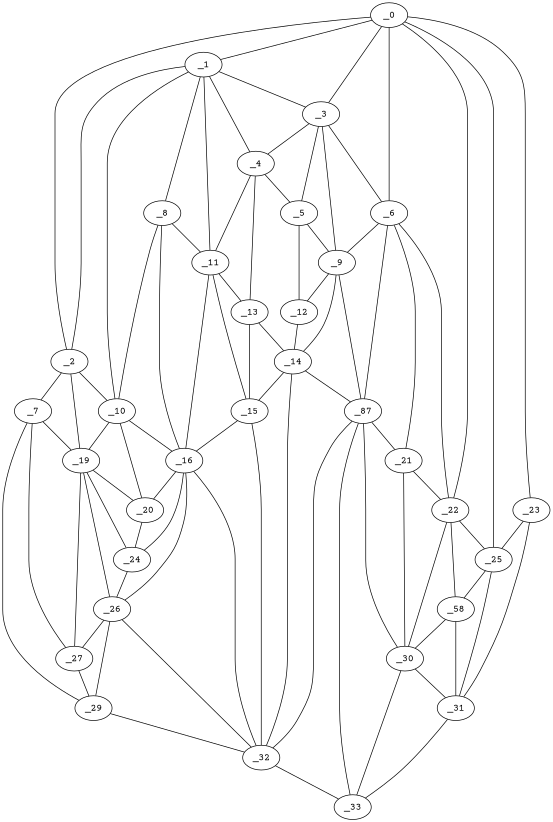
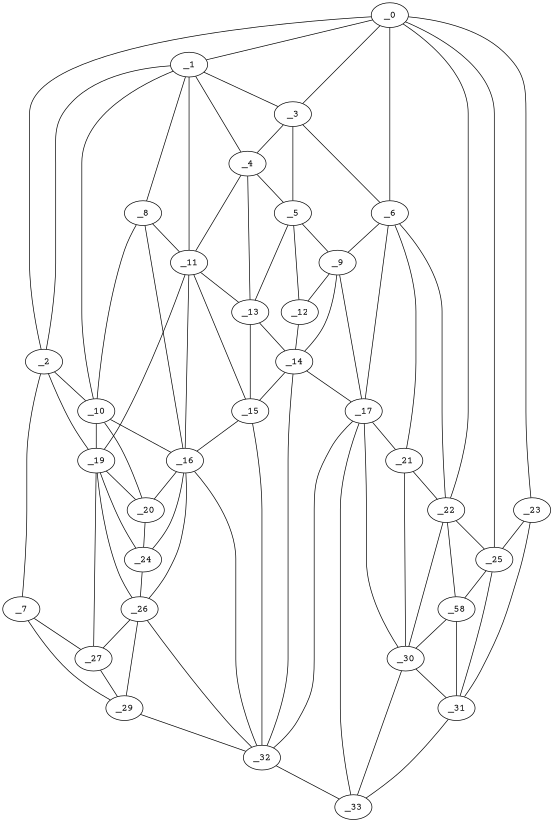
edge "_3" -- "_9": removed
edge "_5" -- "_13": added
node "_87": label "_87" -> "_17"
edge "_7" -- "_19": now "_11" -- "_19"
